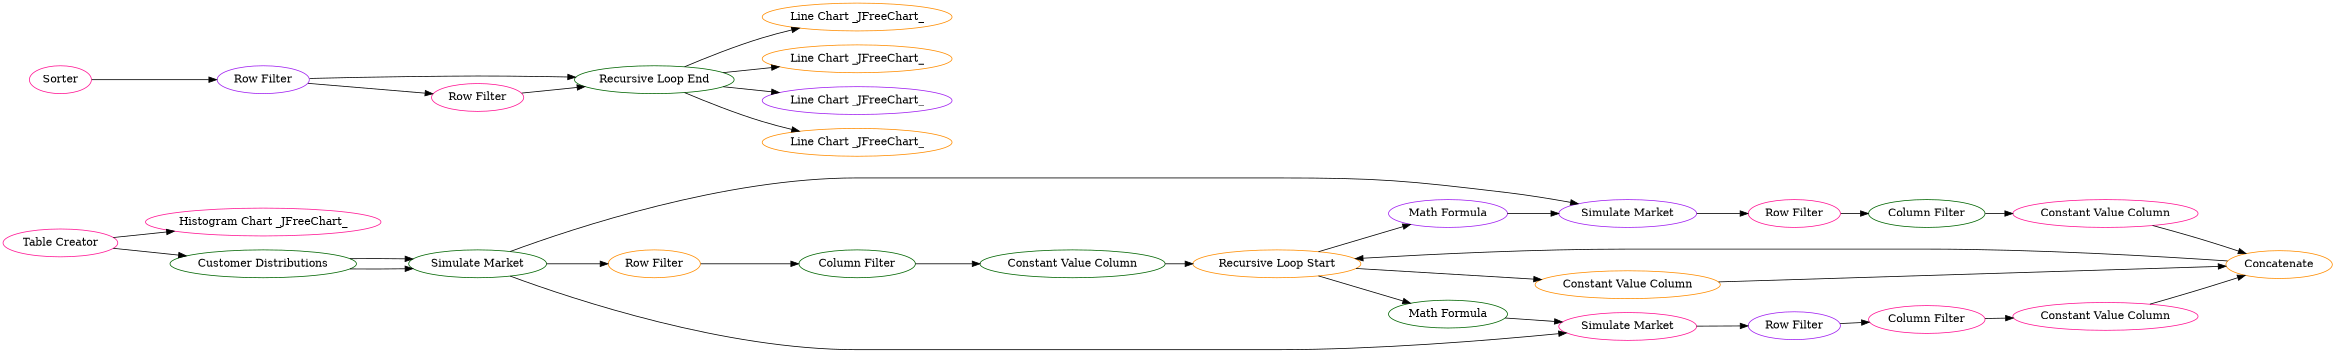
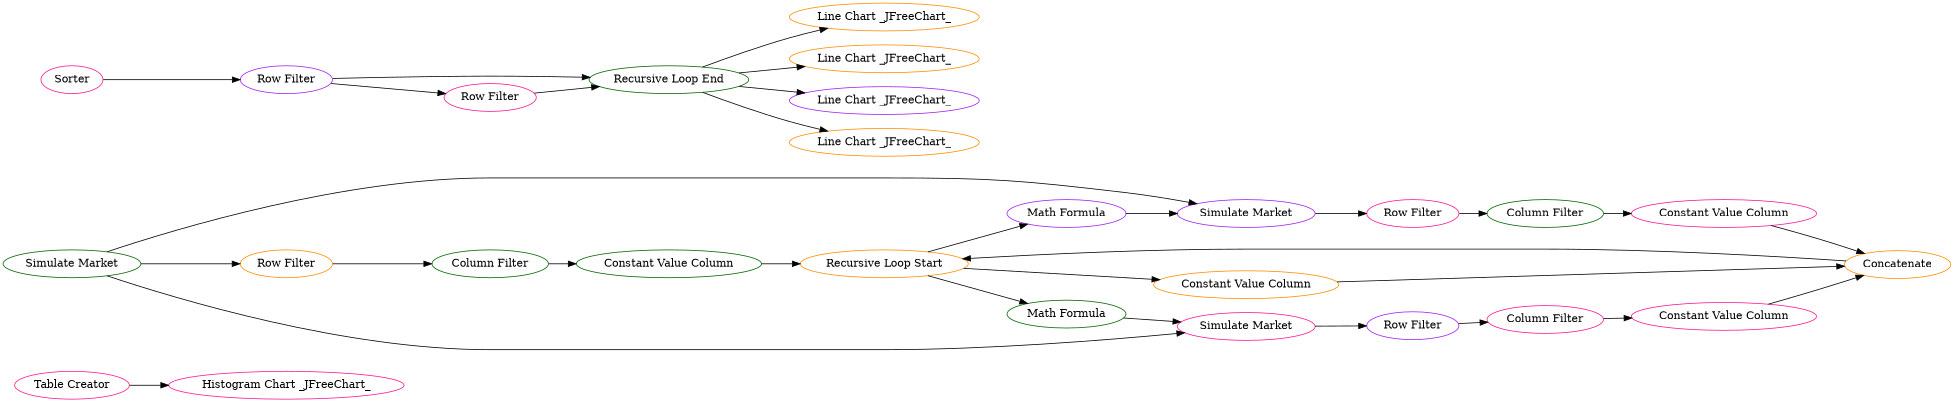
node "Customer Distributions": removed
